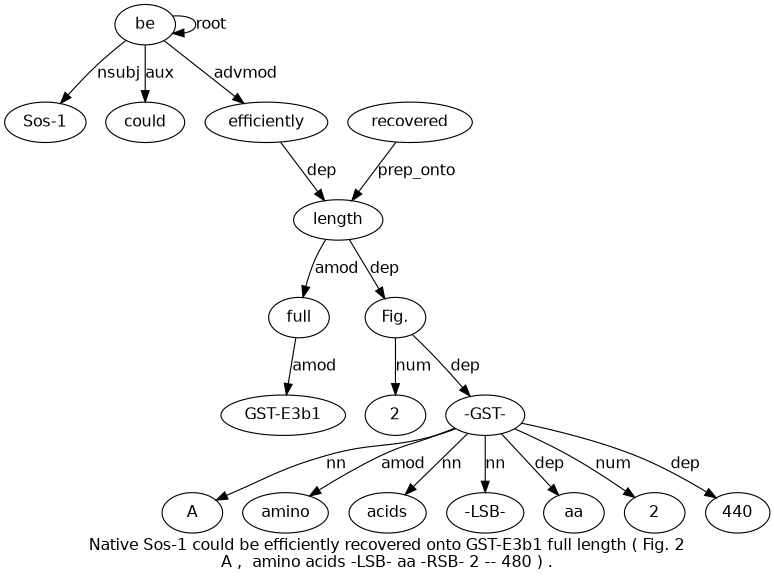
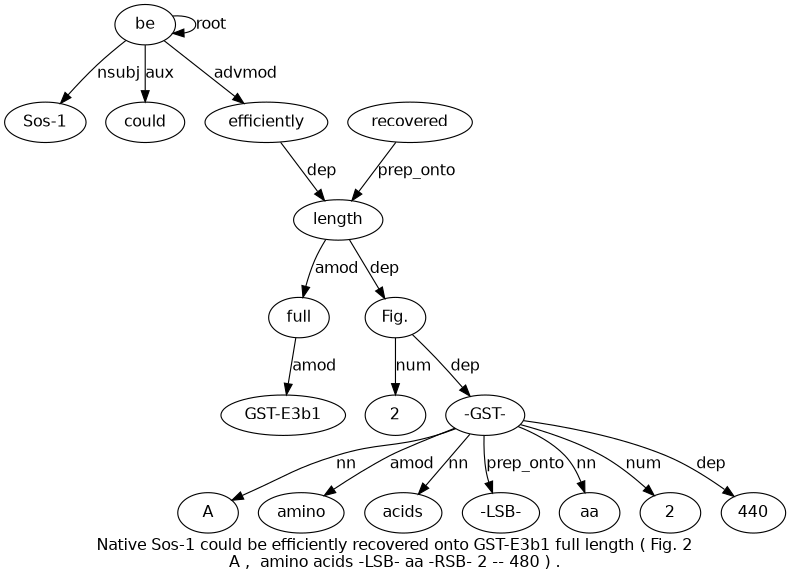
edge "-GST-" -> "-LSB-": label "nn" -> "prep_onto"
edge "-GST-" -> "aa": label "dep" -> "nn"
